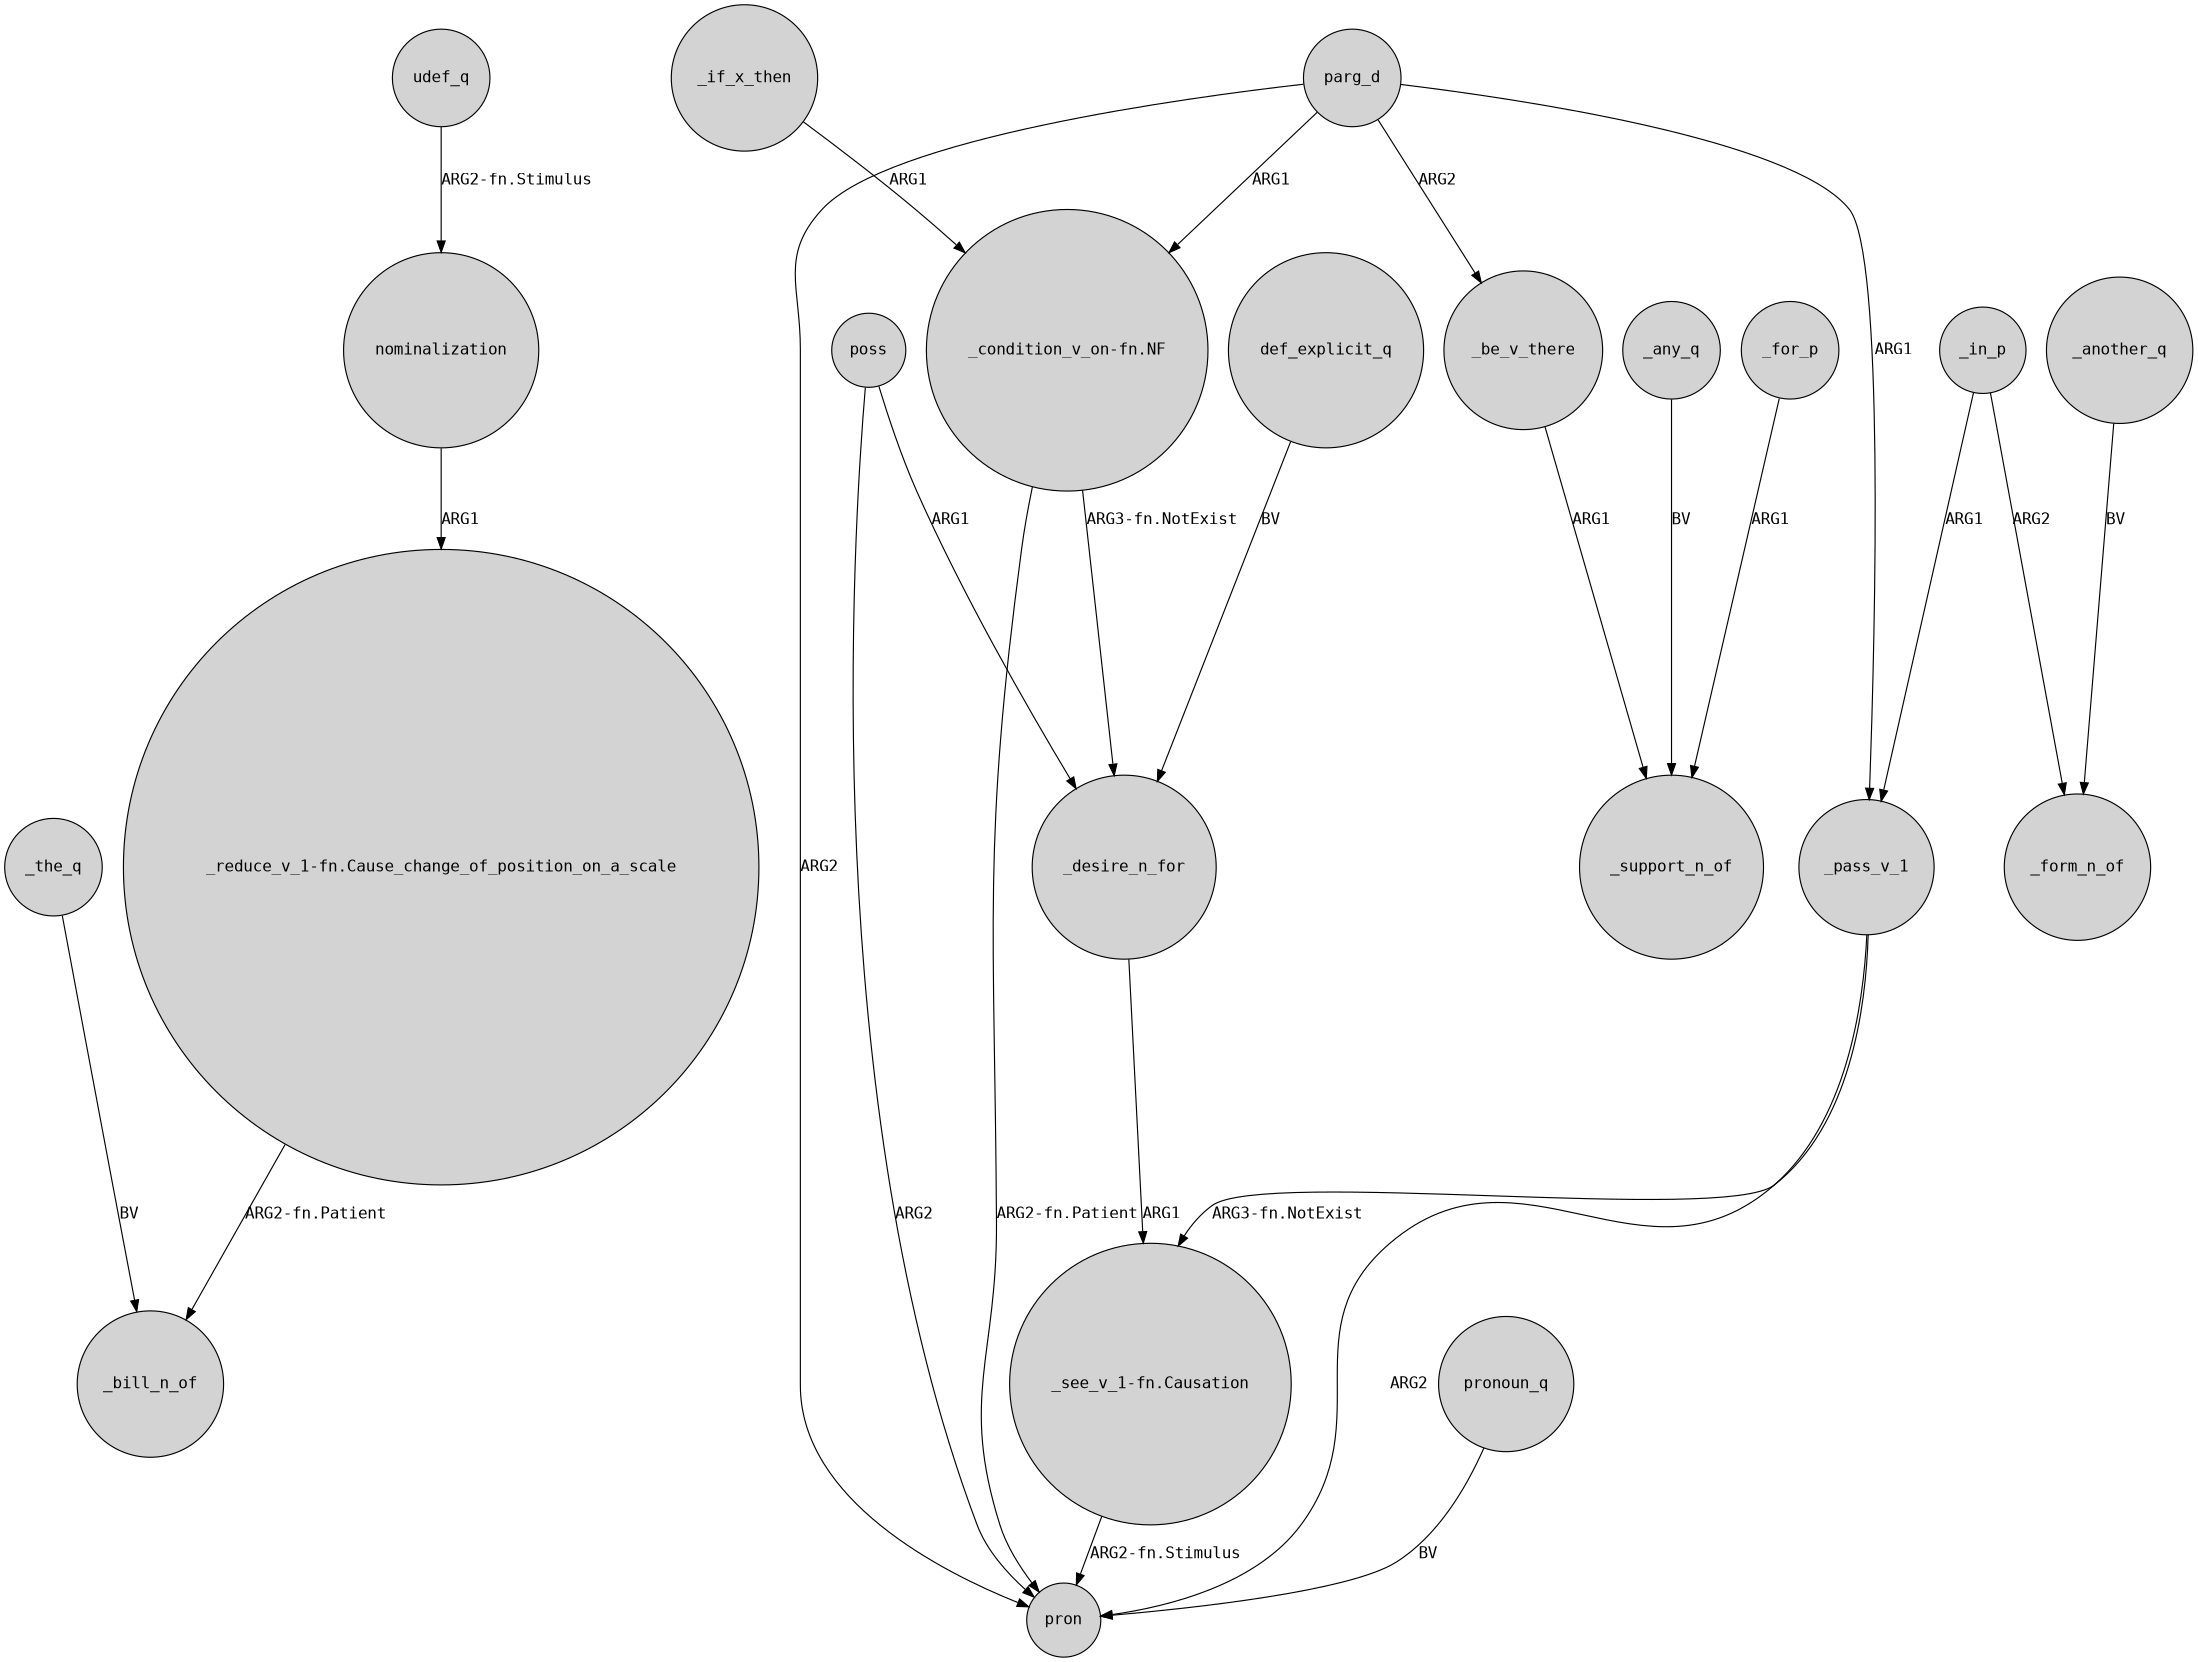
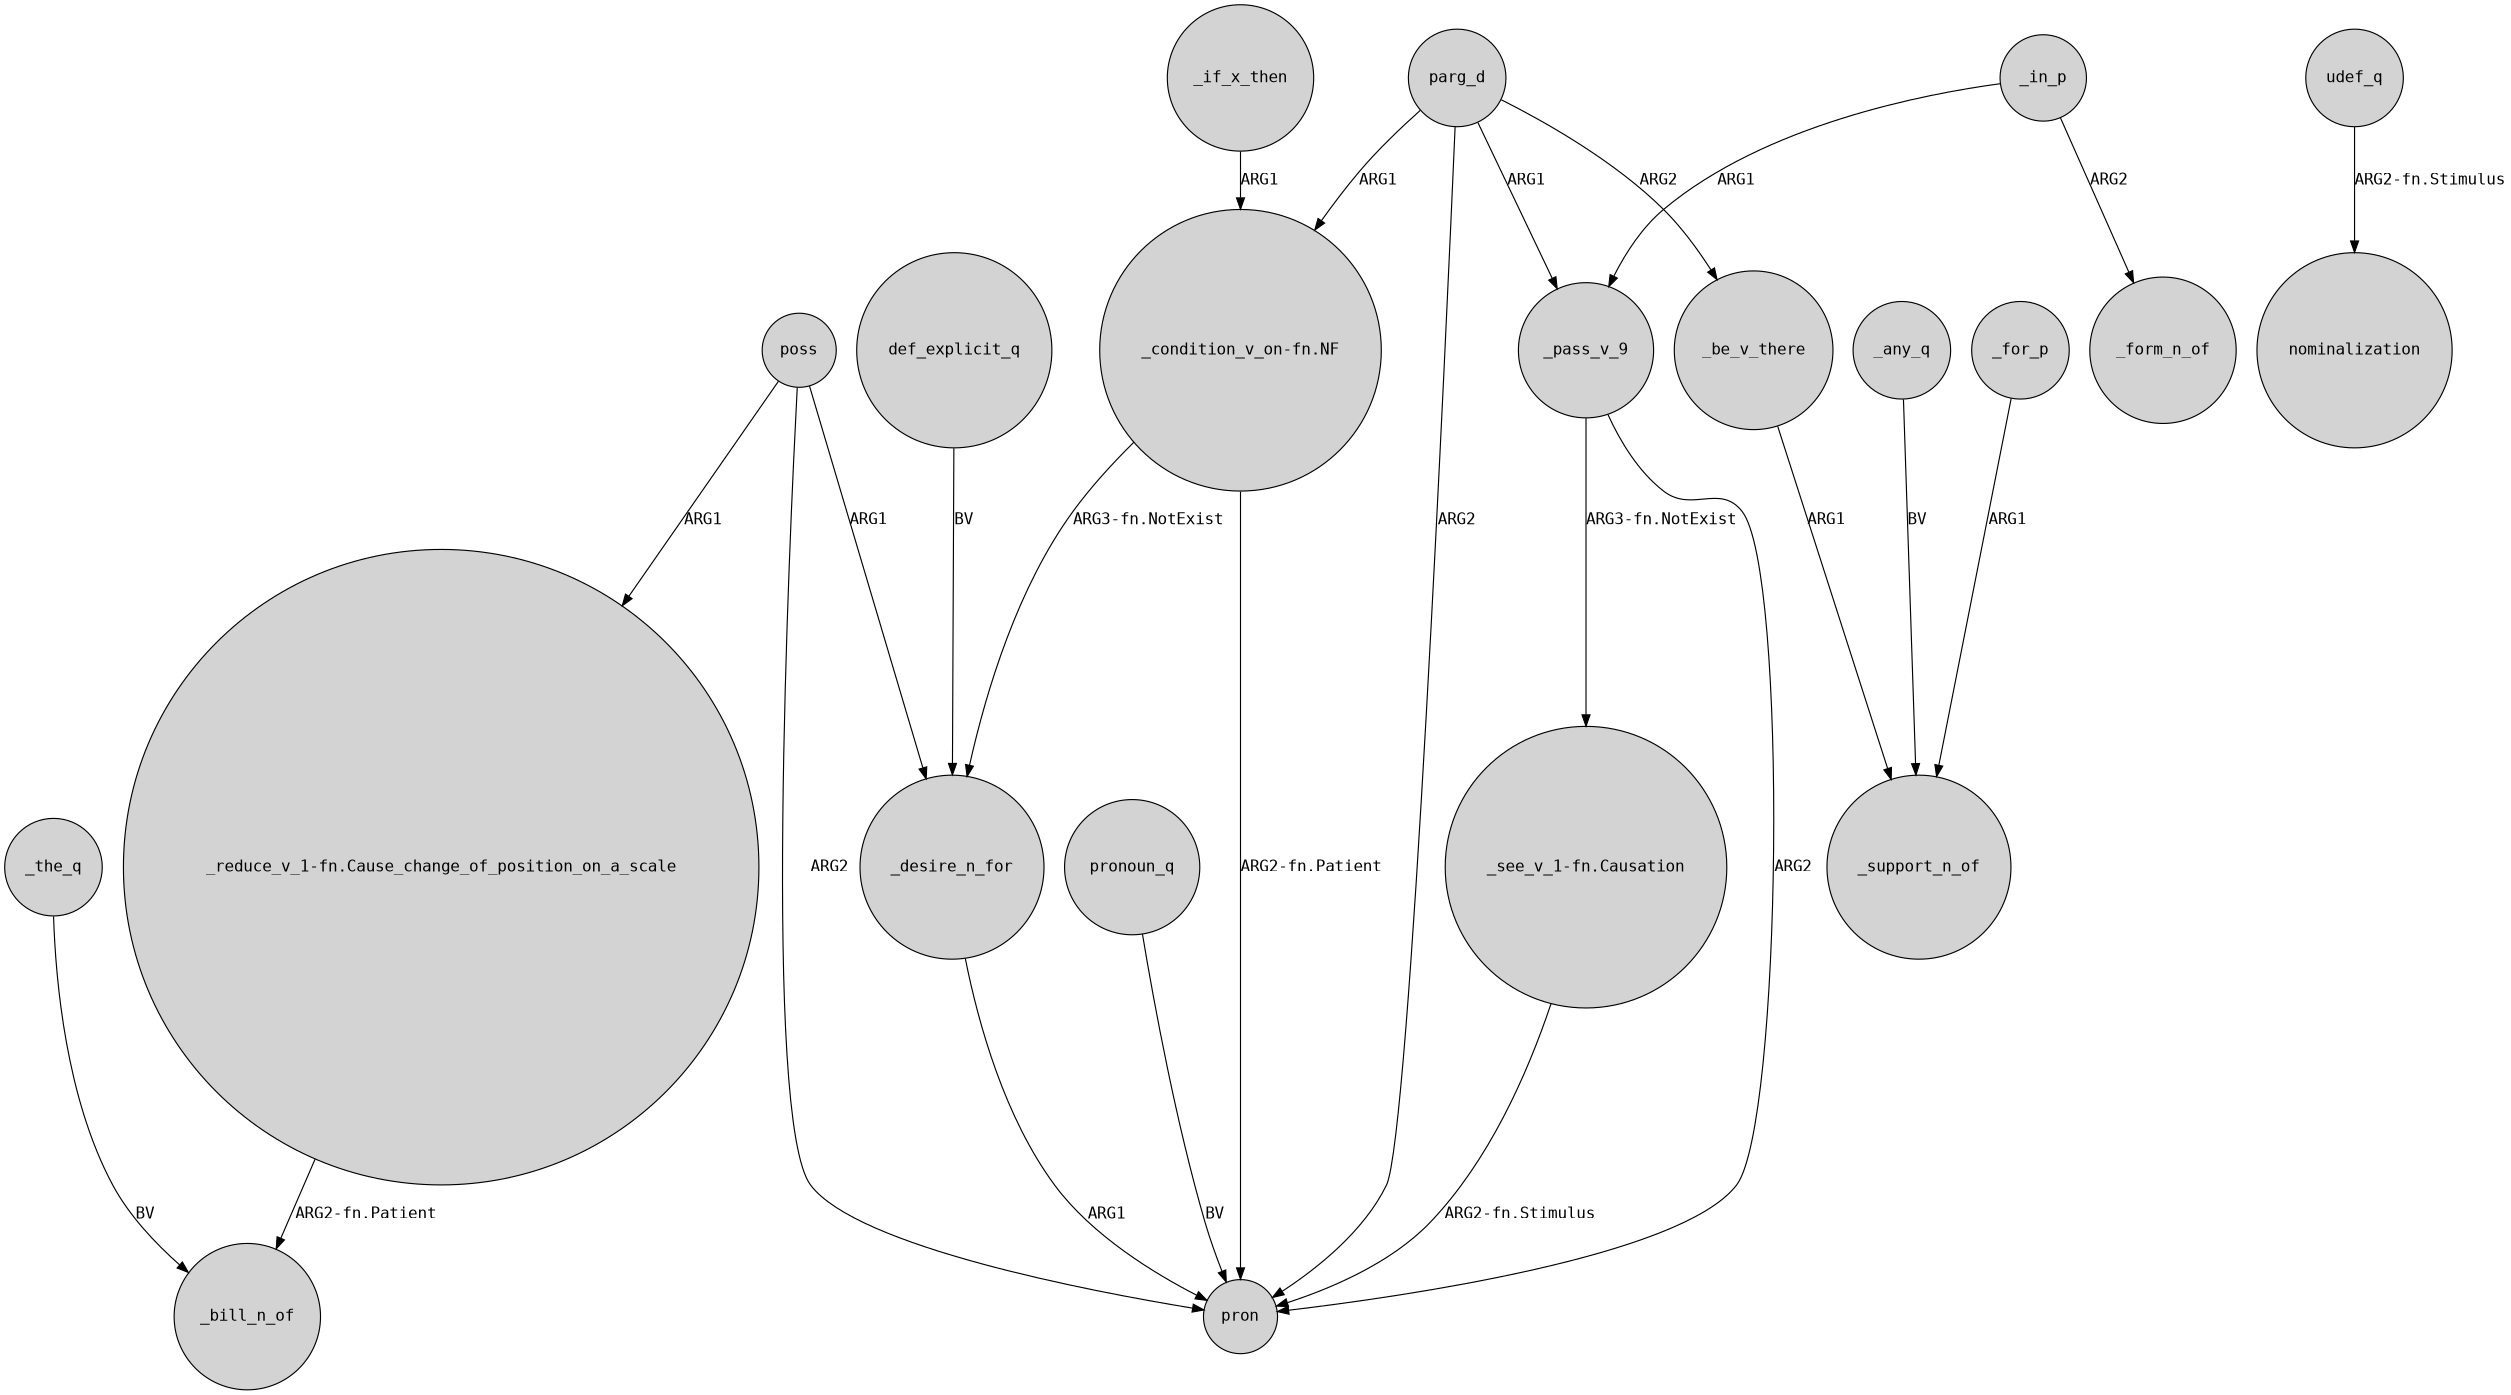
node "_another_q": removed
edge "nominalization" -> "_reduce_v_1-fn.Cause_change_of_position_on_a_scale": now "poss" -> "_reduce_v_1-fn.Cause_change_of_position_on_a_scale"
node "_pass_v_1": label "_pass_v_1" -> "_pass_v_9"
edge "_desire_n_for" -> "_see_v_1-fn.Causation": now "_desire_n_for" -> "pron"
